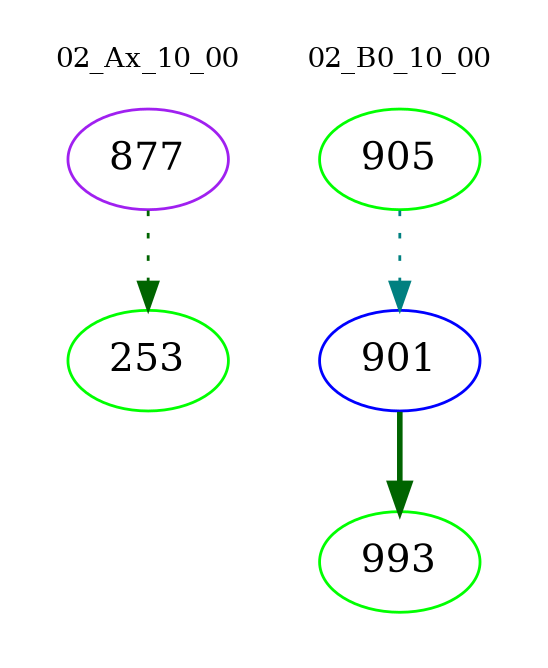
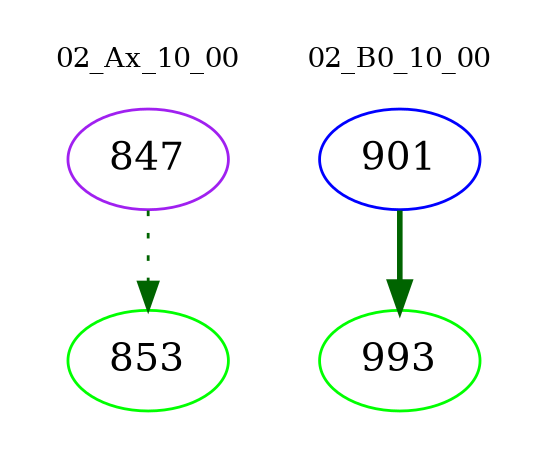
node "877": label "877" -> "847"
node "905": removed
node "253": label "253" -> "853"
